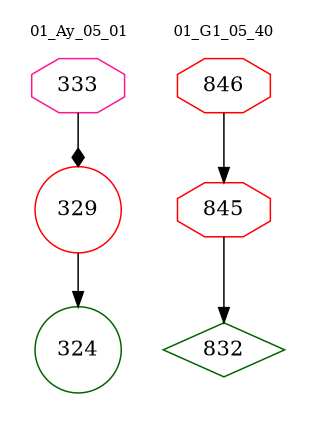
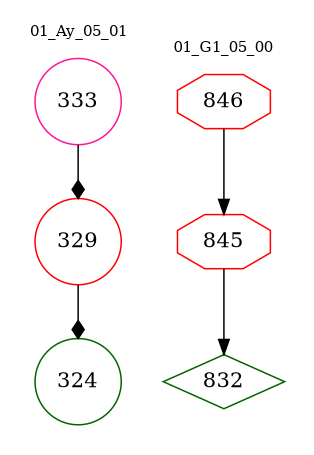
cluster "01_G1_05_40": label "01_G1_05_40" -> "01_G1_05_00"
node "333": shape octagon -> circle
edge "329" -> "324": arrowhead normal -> diamond
